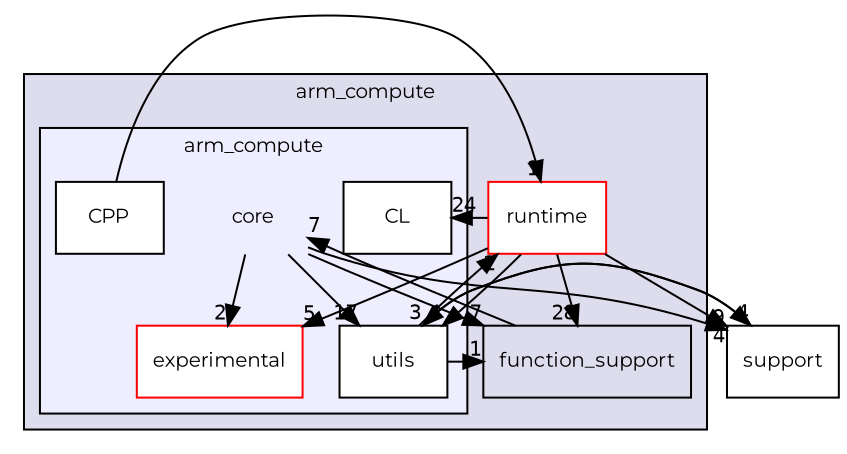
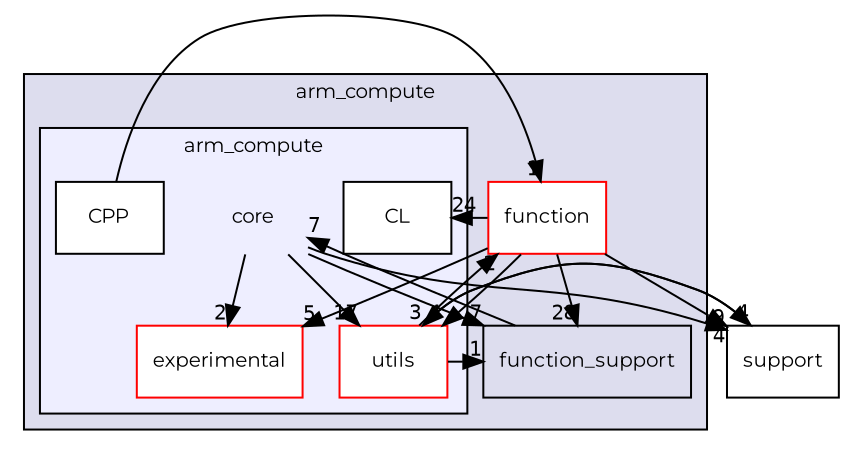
node "runtime": label "runtime" -> "function"
node "utils": color black -> red
